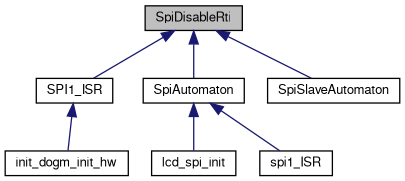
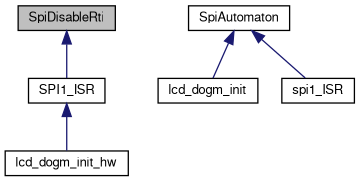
edge "SpiAutomaton" -> "SpiDisableRti": removed
node "SpiSlaveAutomaton": removed
node "init_dogm_init_hw": label "init_dogm_init_hw" -> "lcd_dogm_init_hw"
node "lcd_spi_init": label "lcd_spi_init" -> "lcd_dogm_init"
